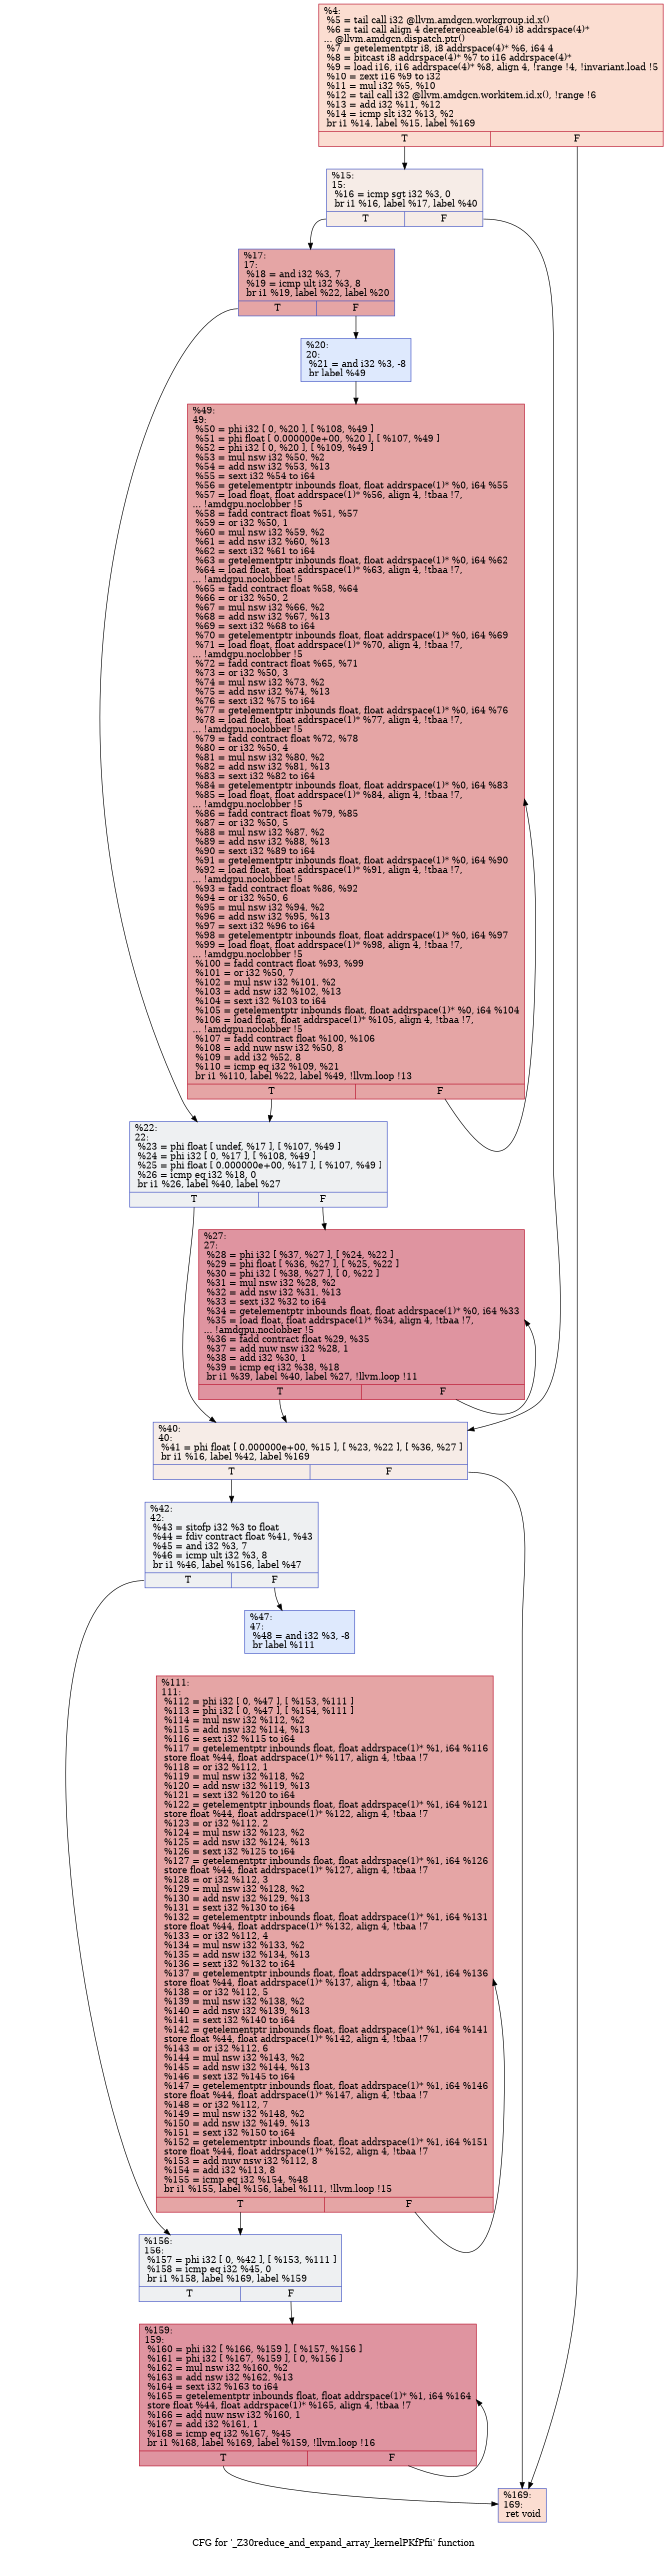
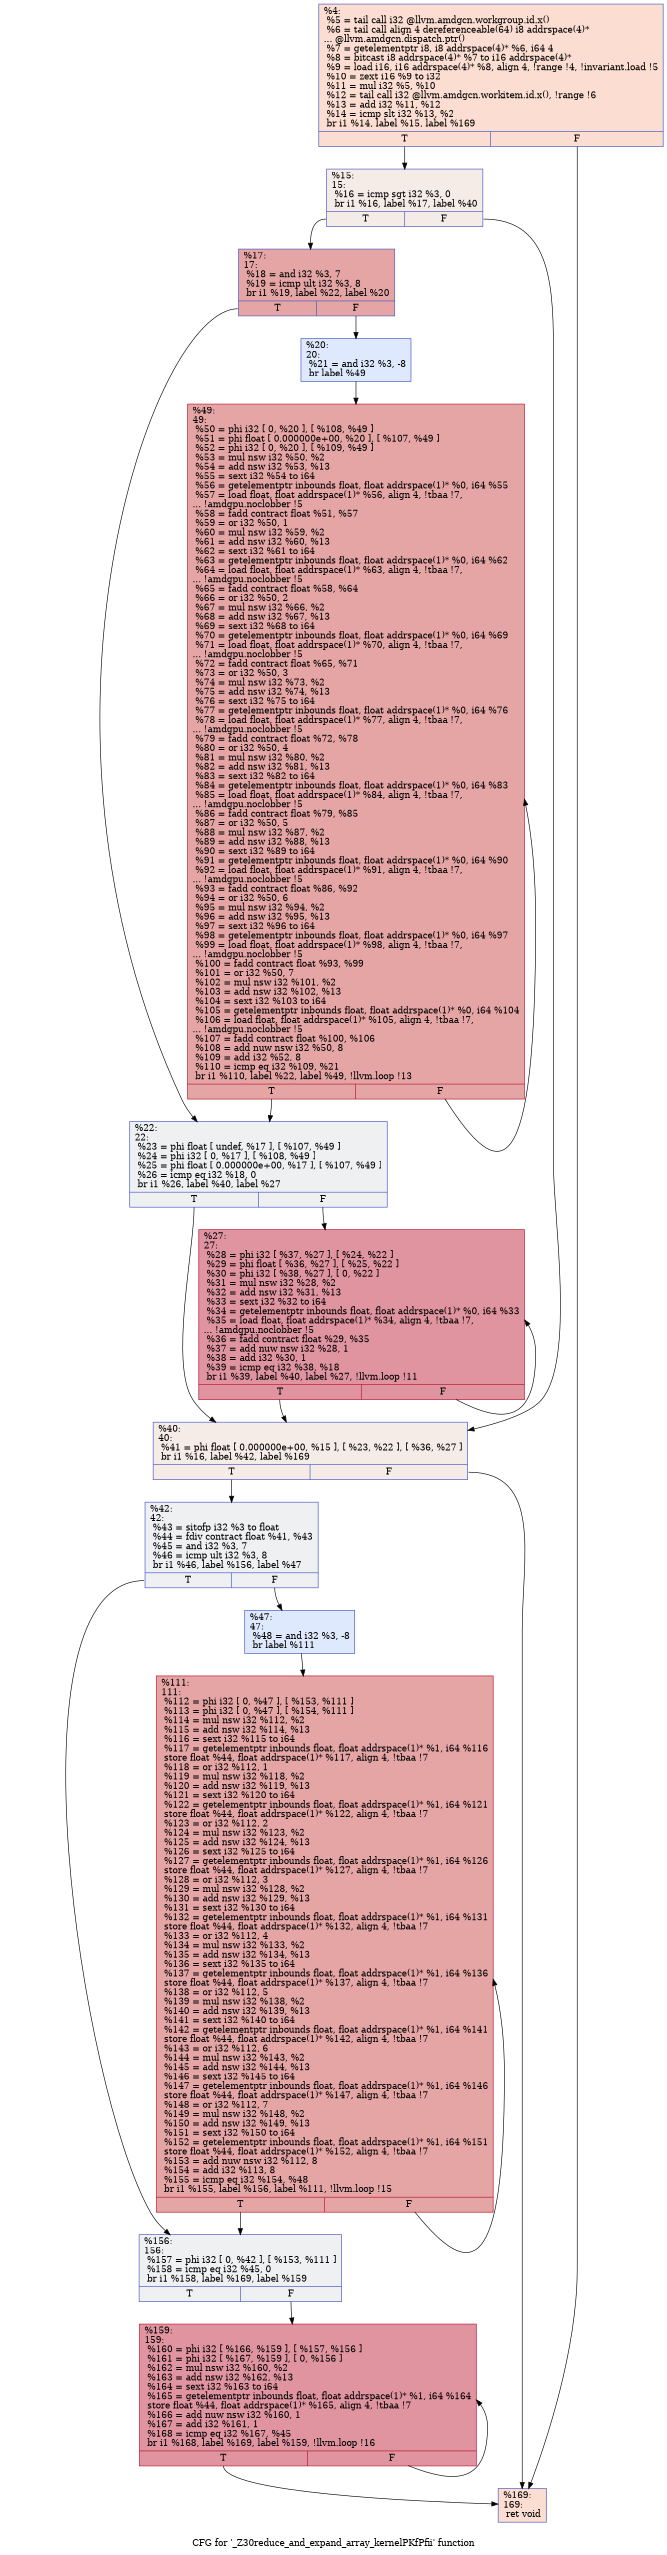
node "%4:": color #b70d28ff -> #3d50c3ff
edge "%47:" -> "%111:": added
node "%111:": text "%136 = sext i32 %132 to i64" -> "%136 = sext i32 %135 to i64"
